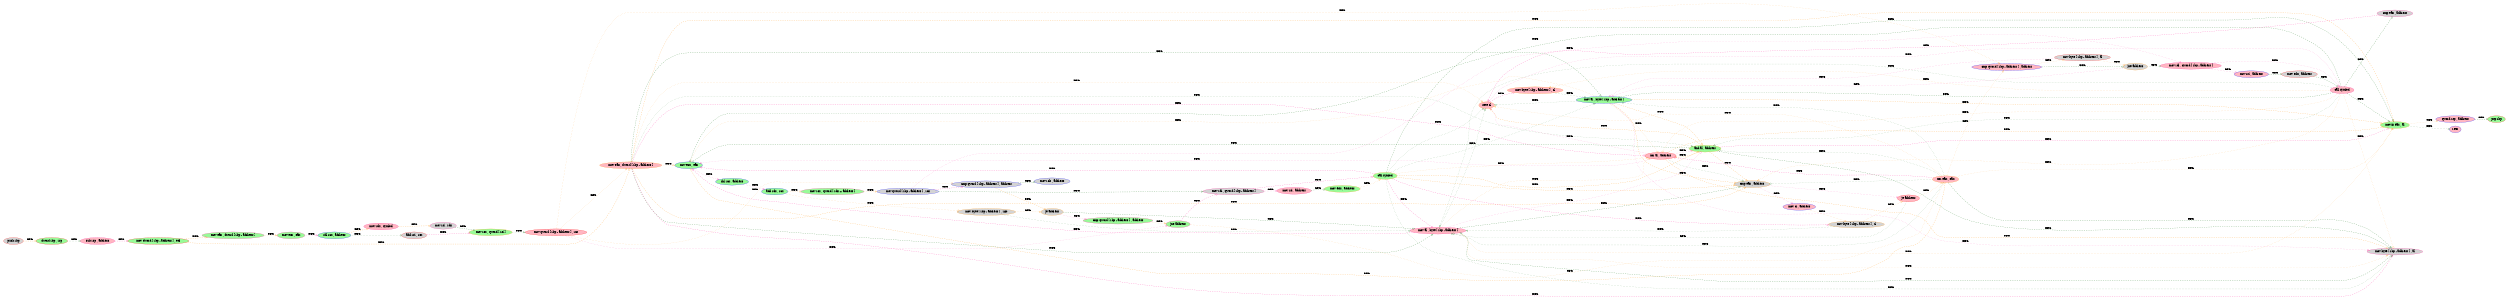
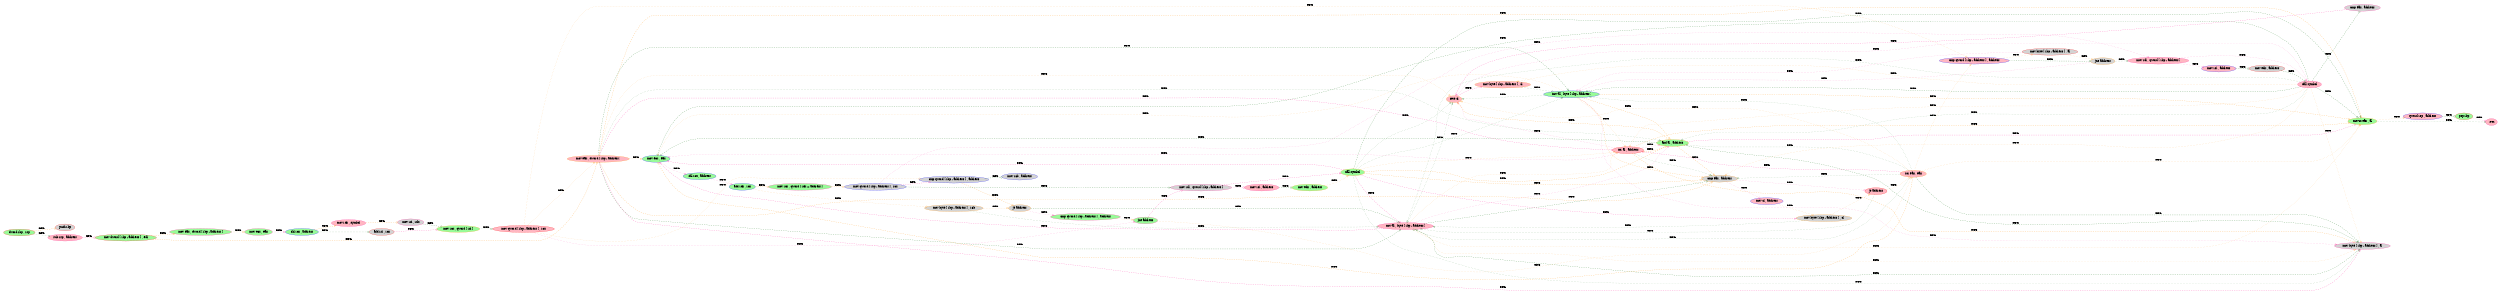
edge "pop rbp" -> "retn": added, label "CFG"
node "retn": color blue -> deeppink
edge "push rbp" -> "dword rbp , rsp": reversed
